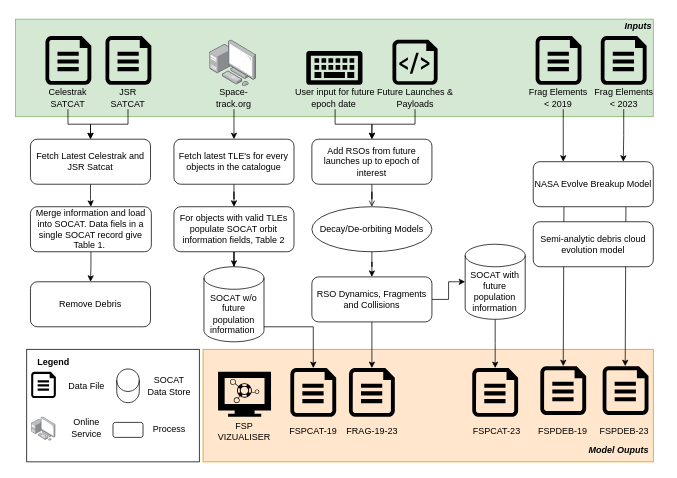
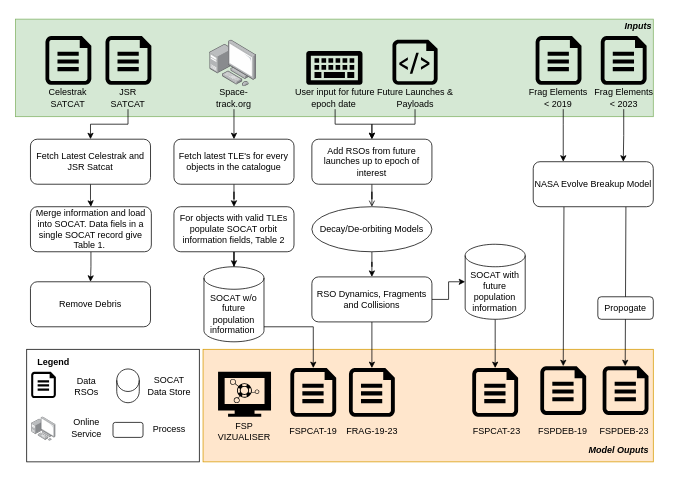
edge "Celestrak SATCAT" -> "Fetch Latest Celestrak and JSR Satcat": removed
node "Semi-analytic debris cloud evolution model": removed
node "Propogate": added
node "Data File": label "Data File" -> "Data RSOs"
